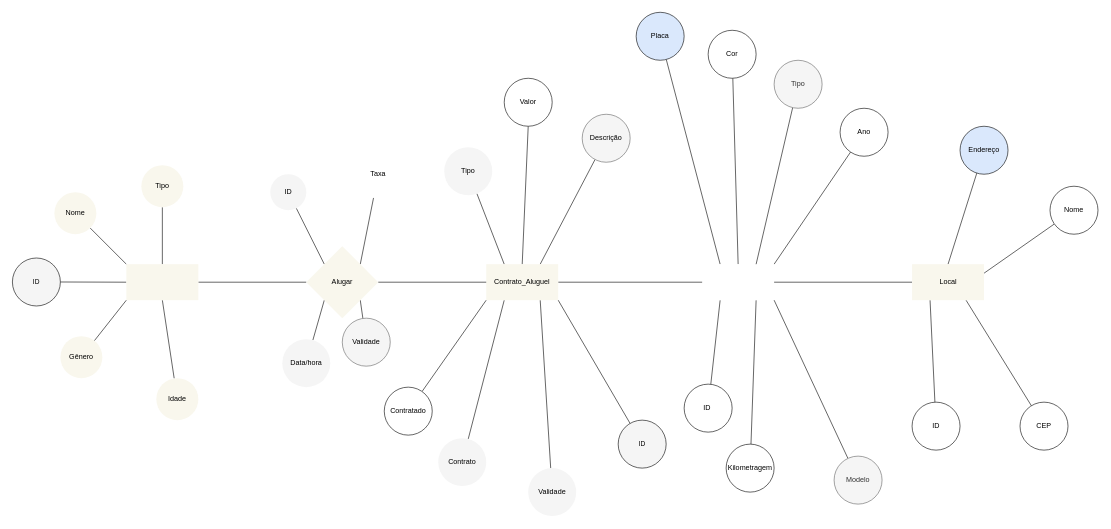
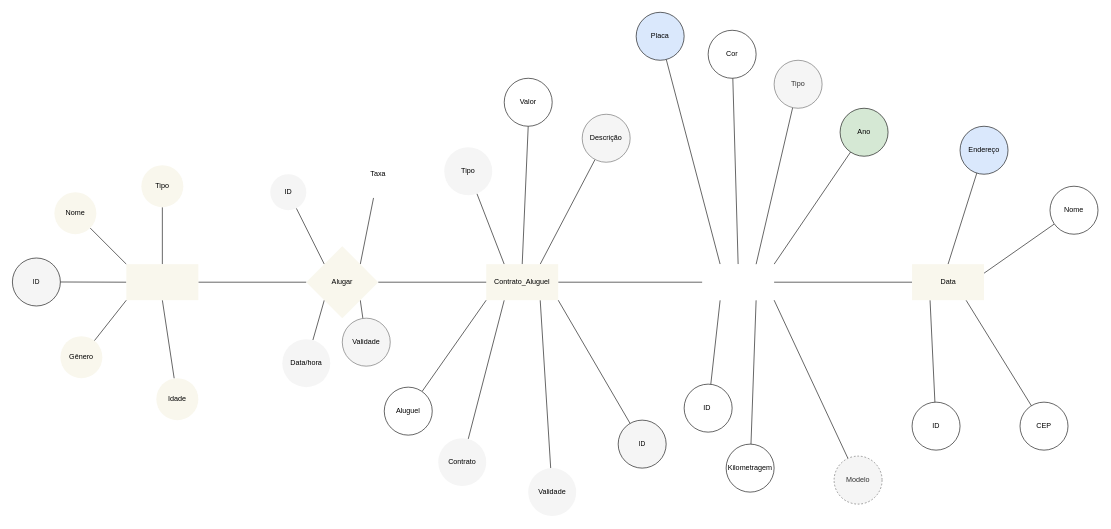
node "Ano": fillcolor #ffffff -> #d5e8d4
node "Local": label "Local" -> "Data"
node "Contratado": label "Contratado" -> "Aluguel"
node "Modelo": style solid -> dashed
